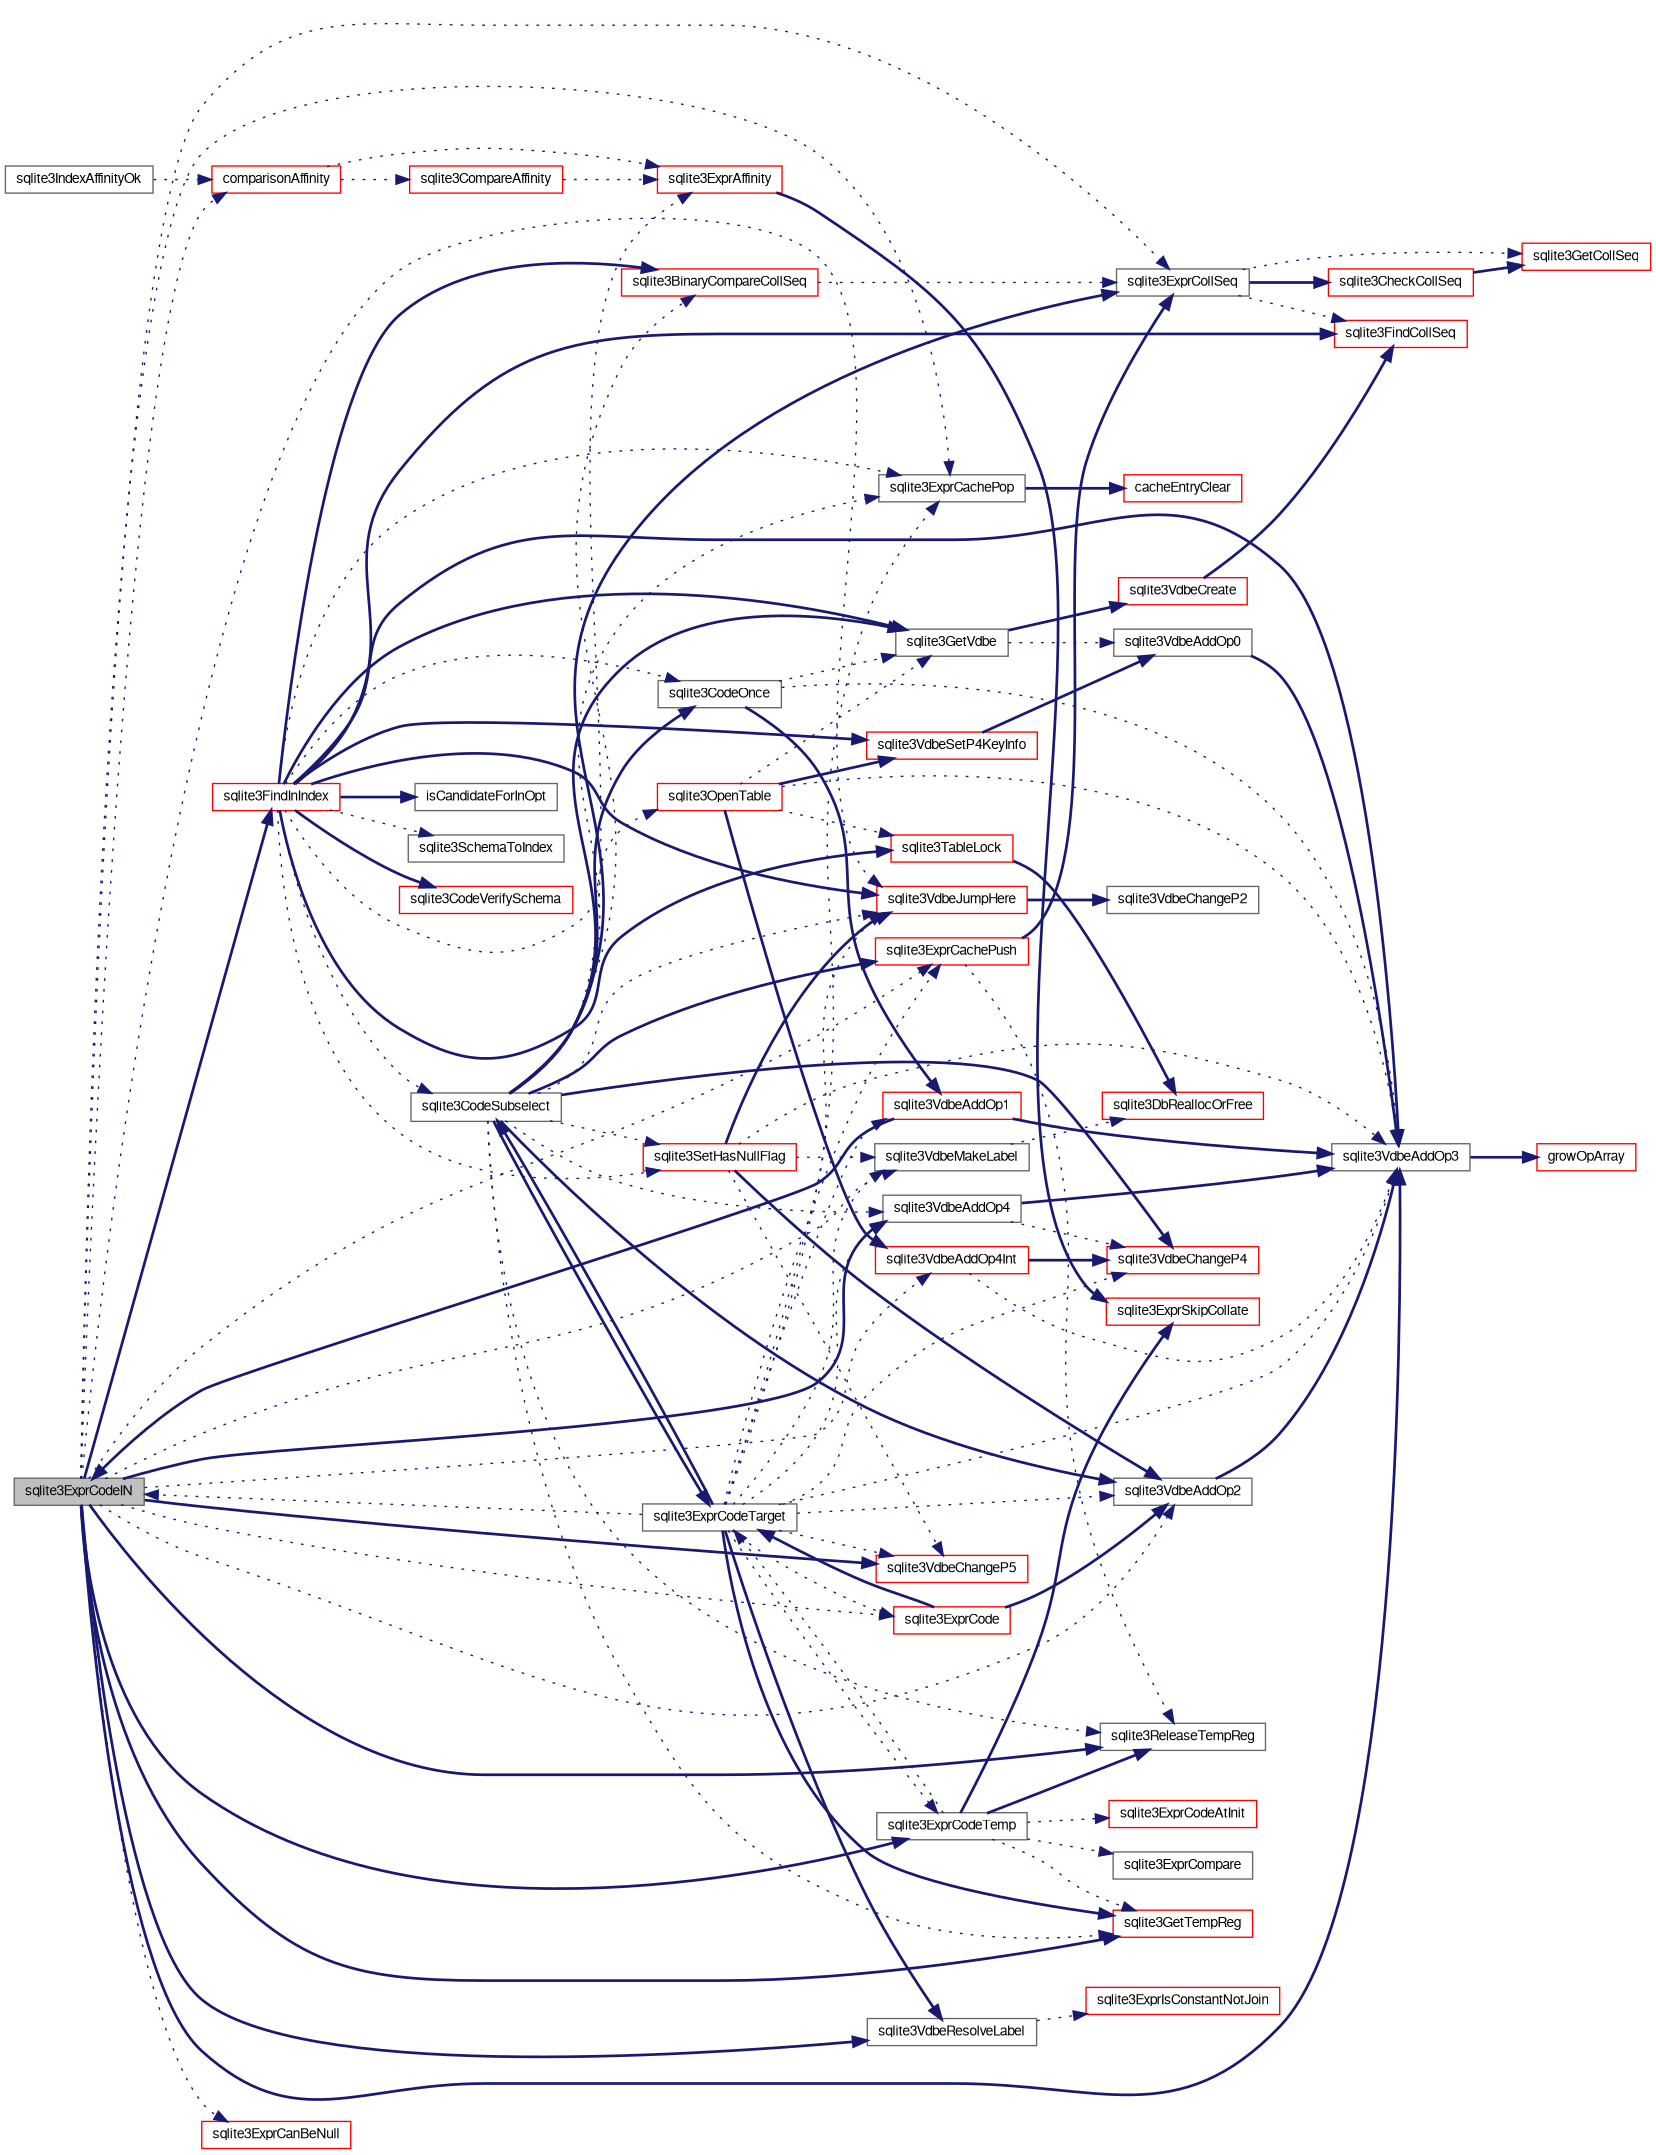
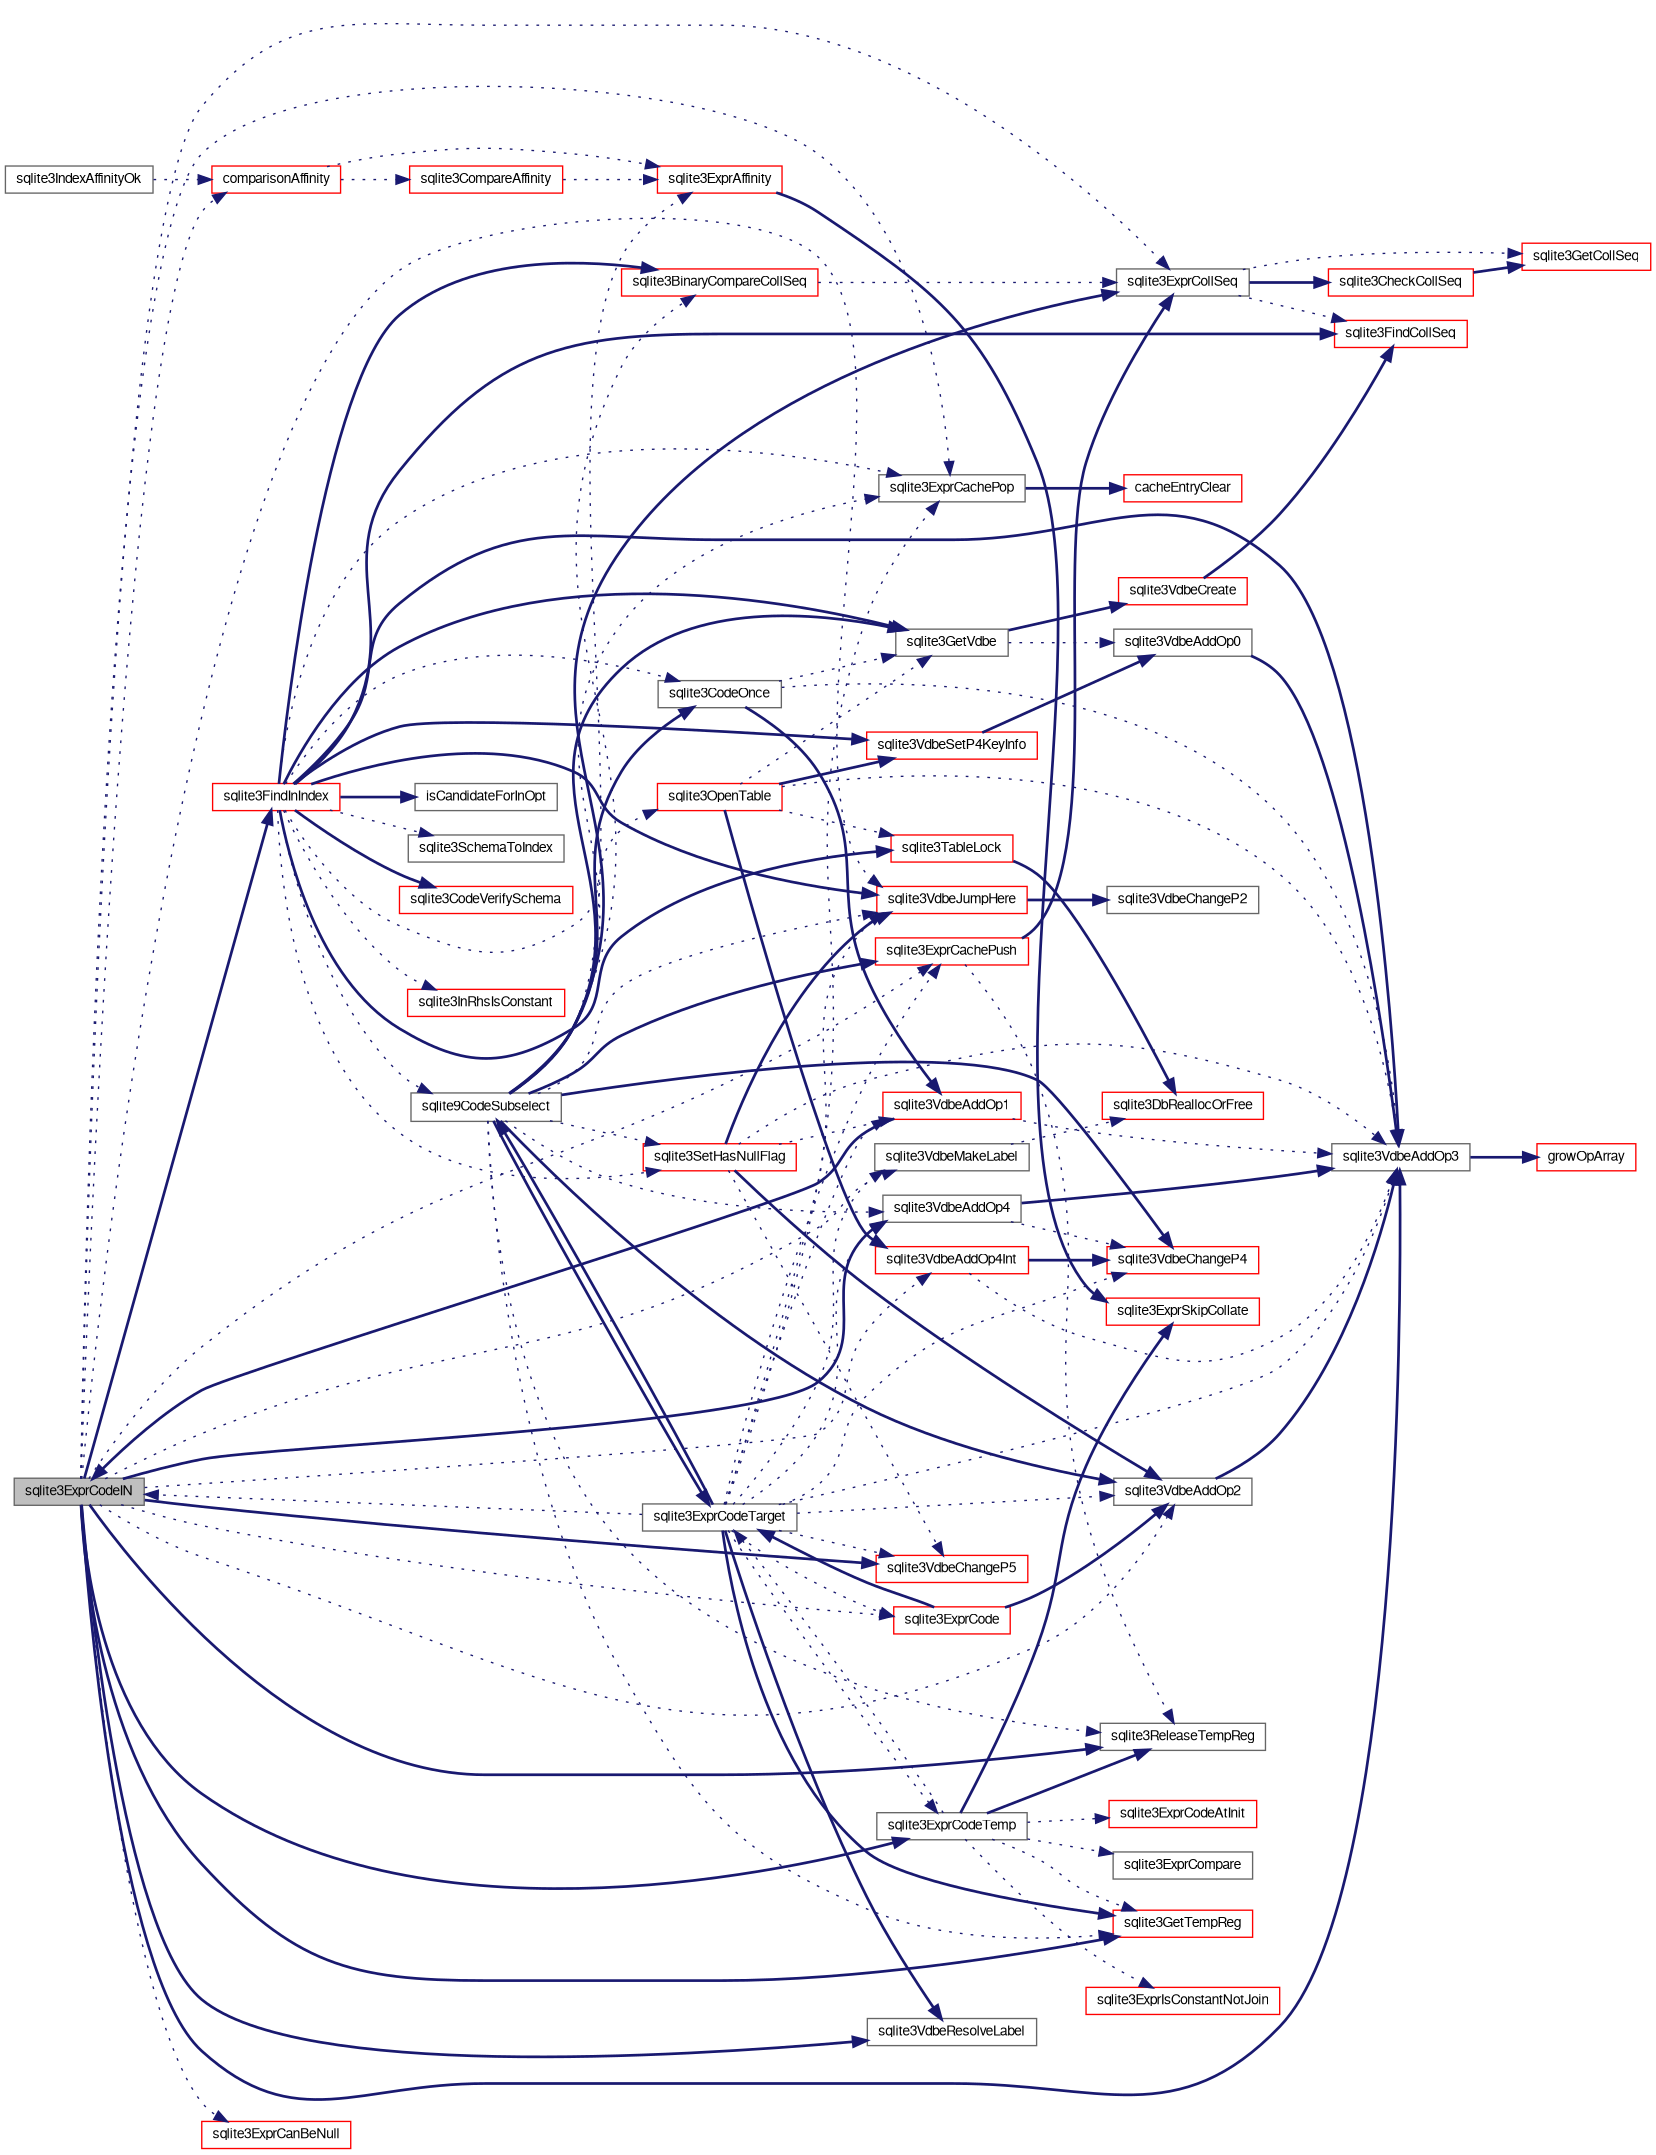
node "sqlite3InRhsIsConstant": added
node "sqlite3CodeSubselect": label "sqlite3CodeSubselect" -> "sqlite9CodeSubselect"
edge "sqlite3VdbeAddOp1" -> "sqlite3VdbeAddOp3": style bold -> dotted
edge "sqlite3SetHasNullFlag" -> "sqlite3VdbeMakeLabel": now "sqlite3SetHasNullFlag" -> "sqlite3VdbeAddOp1"
edge "sqlite3VdbeResolveLabel" -> "sqlite3ExprIsConstantNotJoin": now "sqlite3ExprCodeTemp" -> "sqlite3ExprIsConstantNotJoin"
